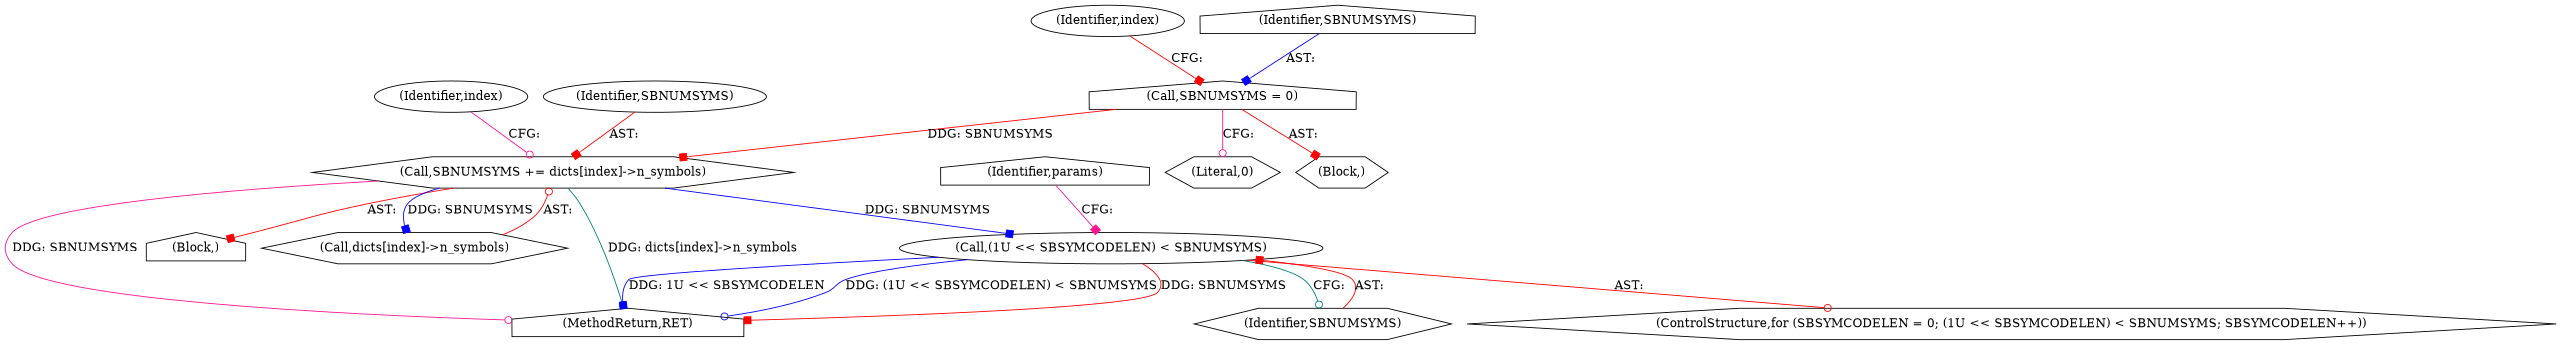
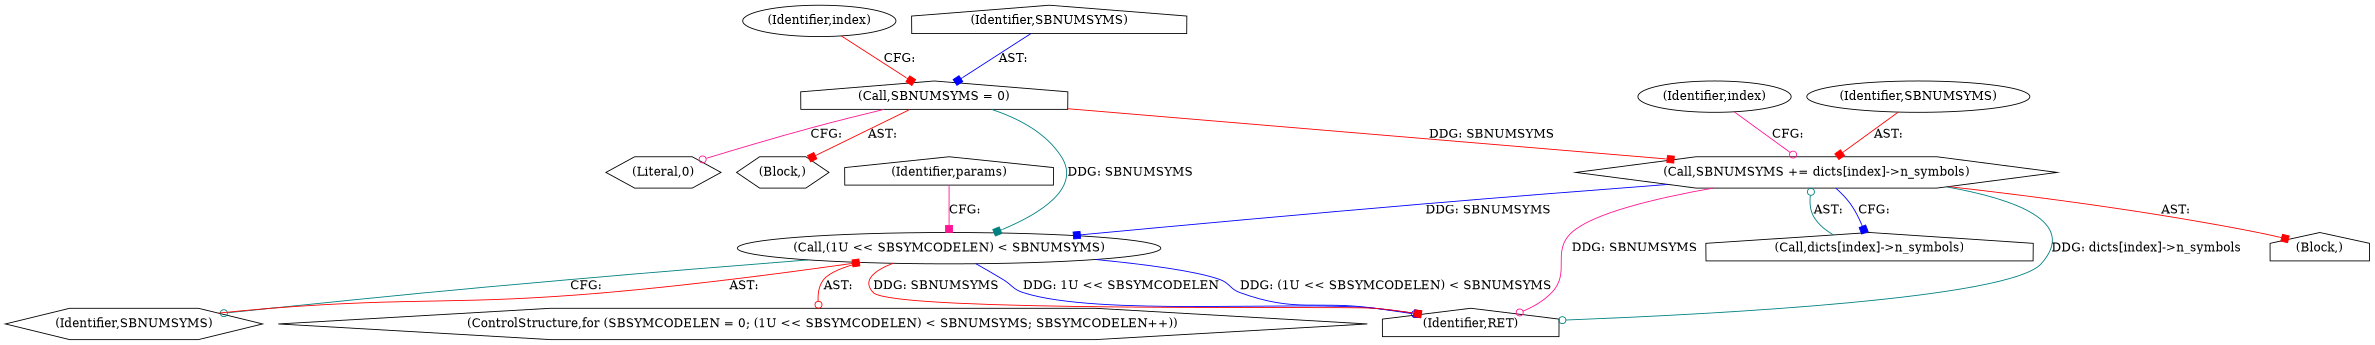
edge "(Call,SBNUMSYMS = 0)" -> "(Call,(1U << SBSYMCODELEN) < SBNUMSYMS)": added, label "DDG: SBNUMSYMS"
edge "(Call,SBNUMSYMS += dicts[index]->n_symbols)" -> "(Call,dicts[index]->n_symbols)": label "DDG: SBNUMSYMS" -> "CFG: "
edge "(Call,dicts[index]->n_symbols)" -> "(Call,SBNUMSYMS += dicts[index]->n_symbols)": color red -> teal
node "(Call,dicts[index]->n_symbols)": shape hexagon -> house
node "(MethodReturn,RET)": label "(MethodReturn,RET)" -> "(Identifier,RET)"
